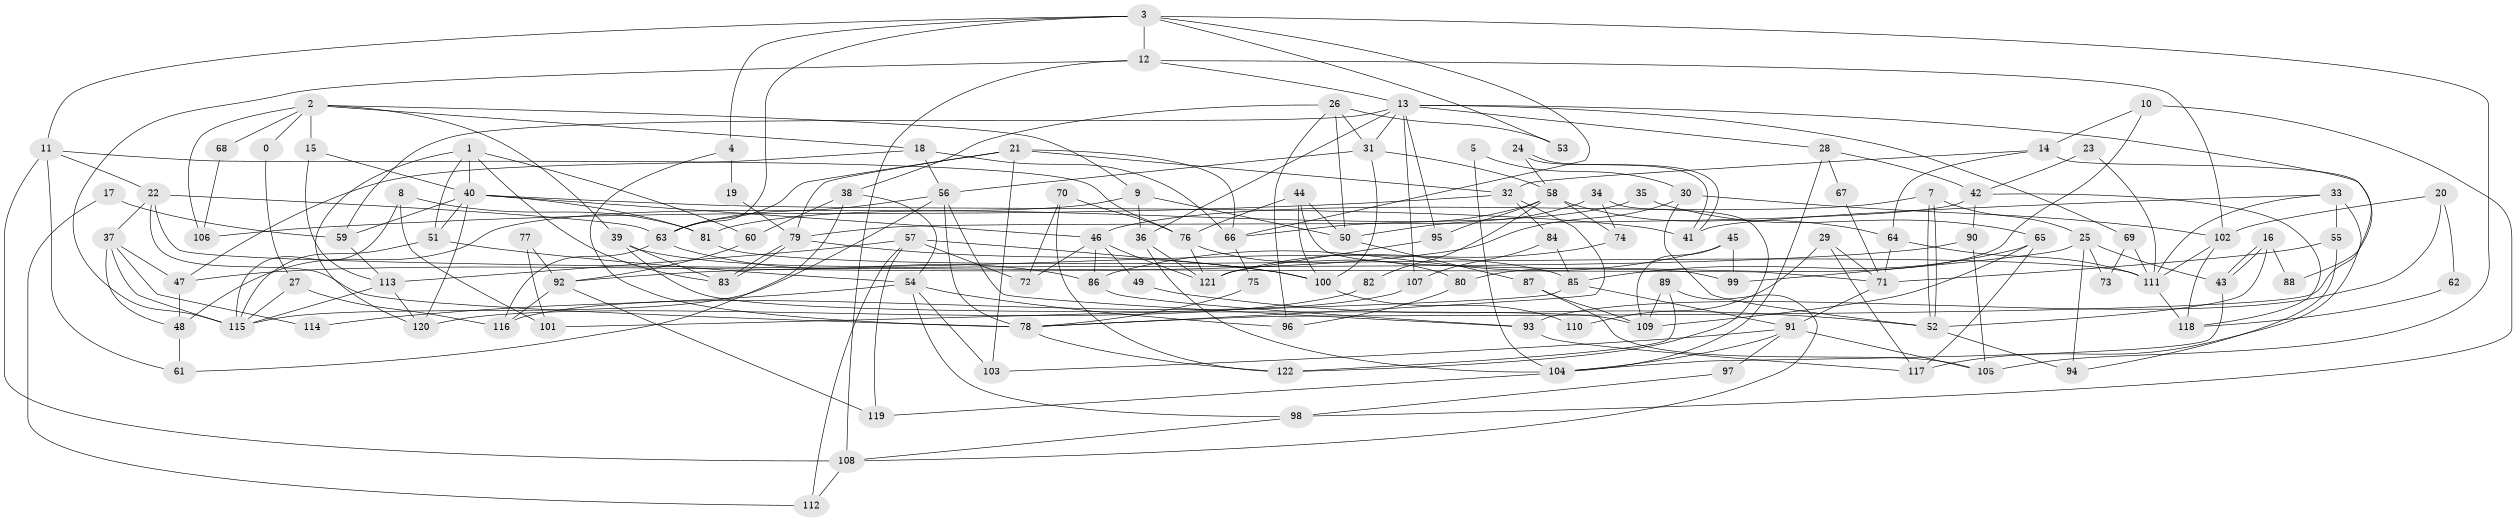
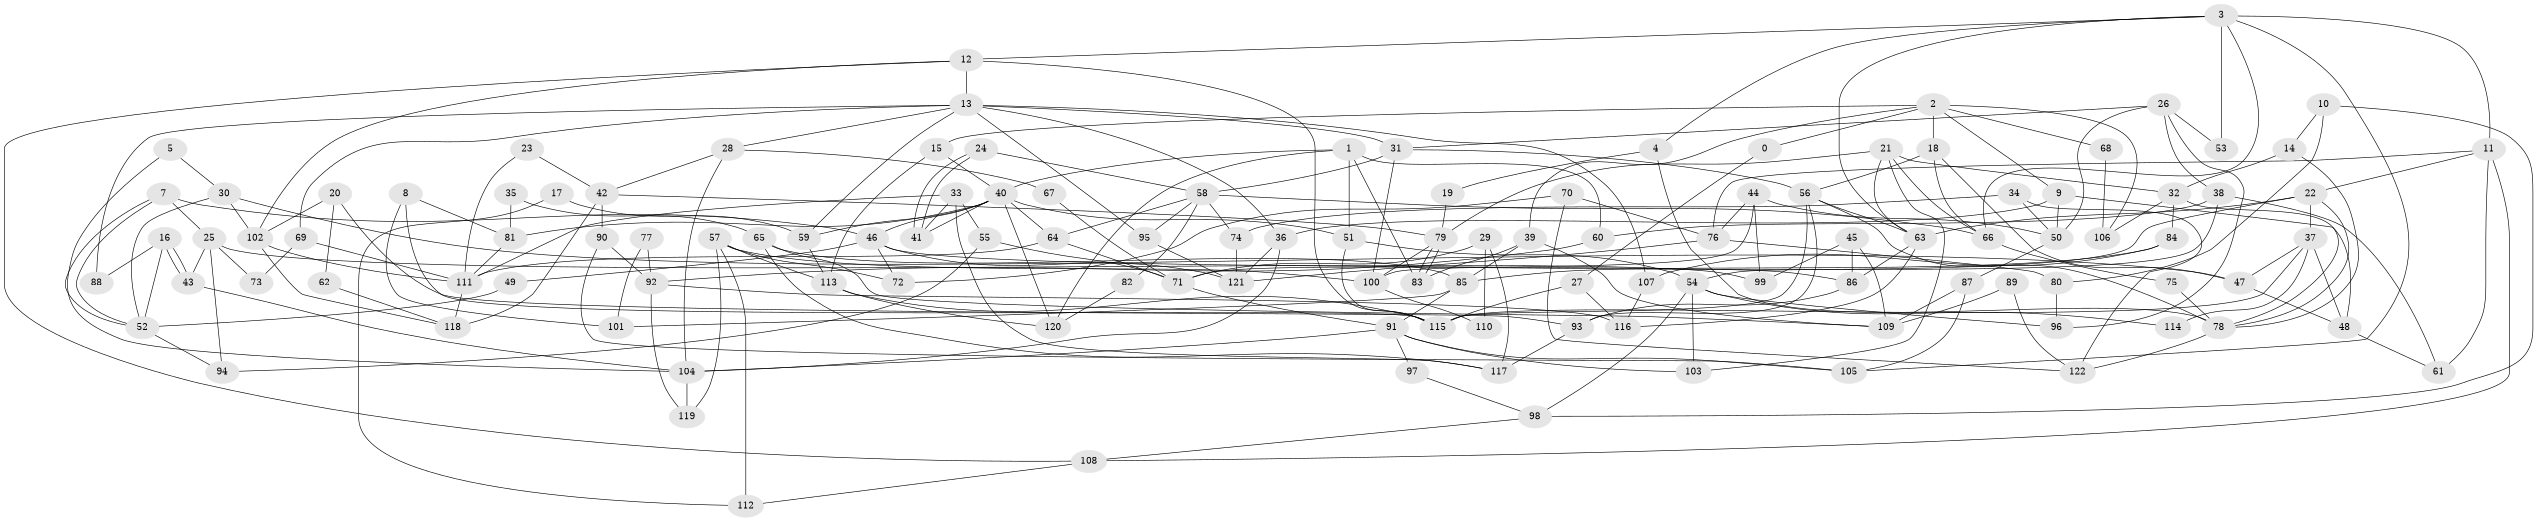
edge "14" -- "64": now "40" -- "64"
edge "89" -- "108": removed
